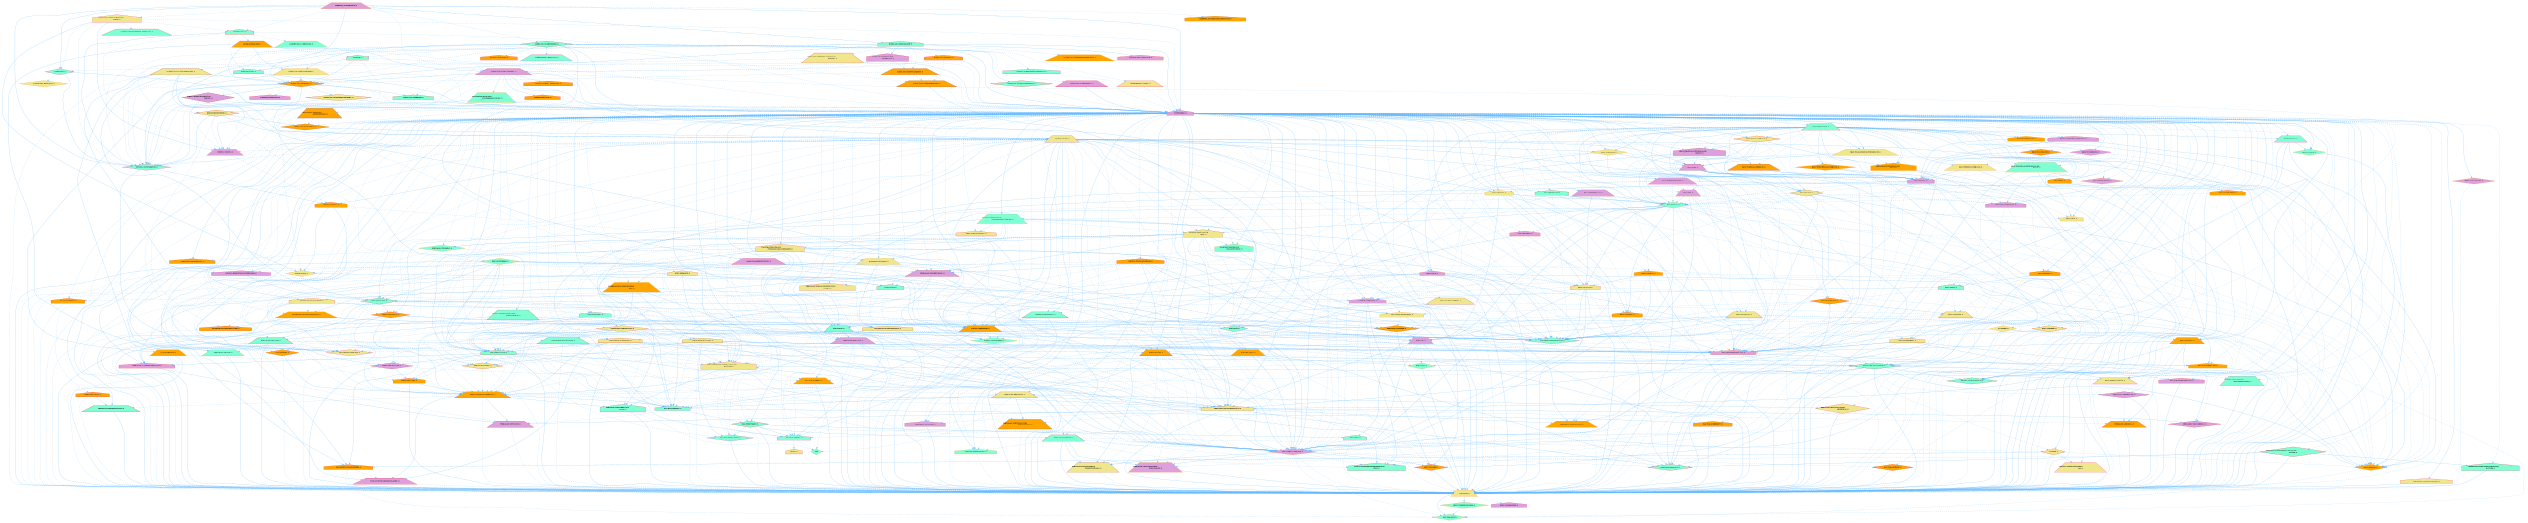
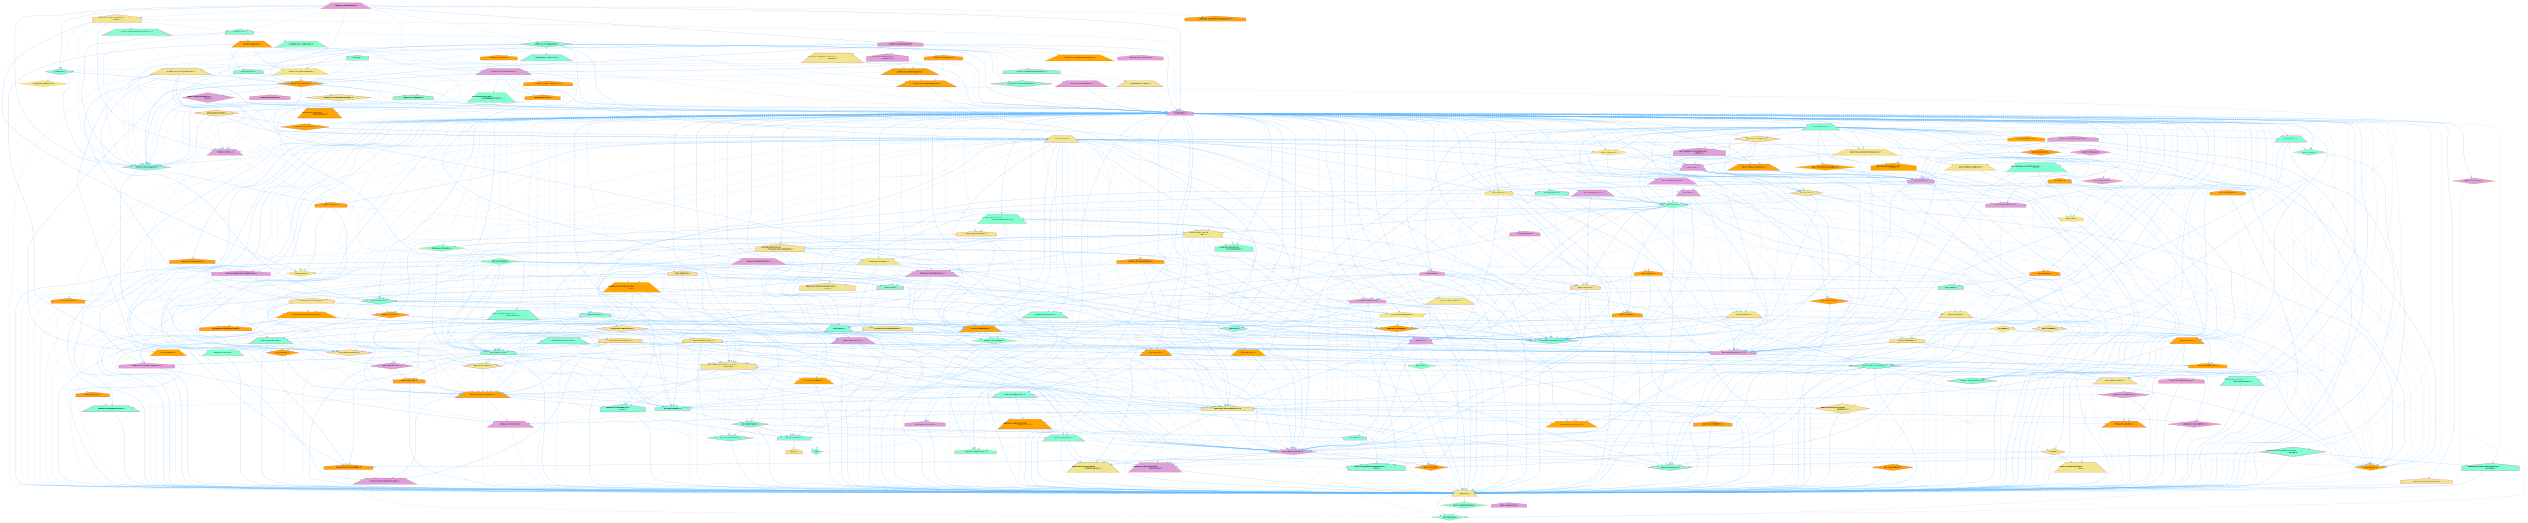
node "Animation/AnimInstance.h": fillcolor aquamarine -> plum
node "Templates/MemoryOps.h": fillcolor khaki -> aquamarine
